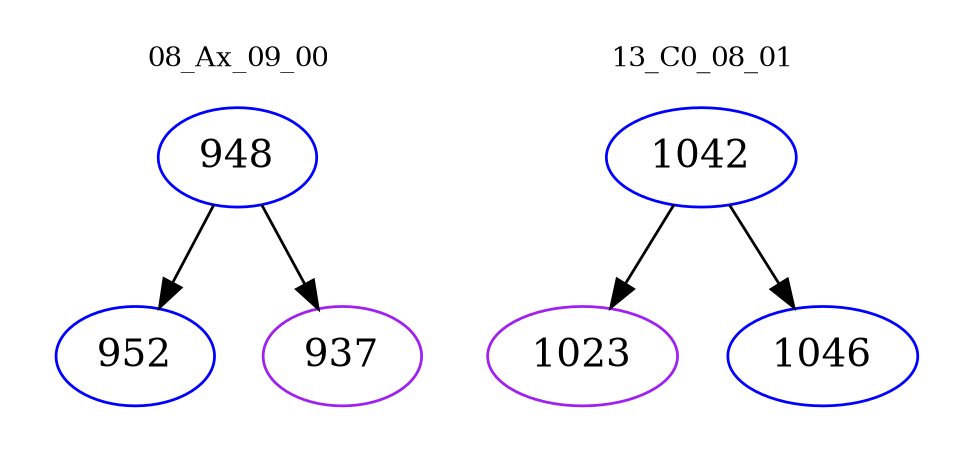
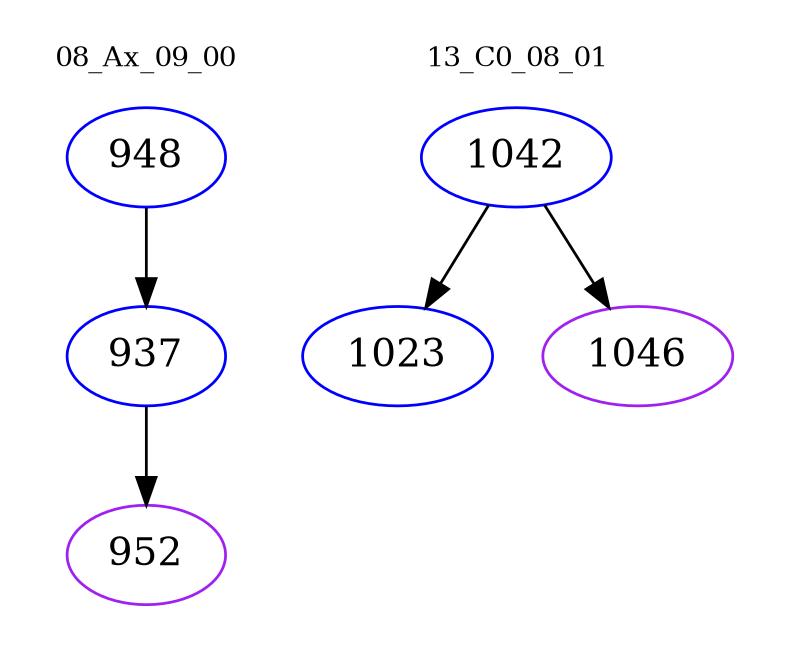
edge "948" -> "952": now "937" -> "952"
node "952": color blue -> purple
node "937": color purple -> blue
node "1023": color purple -> blue
node "1046": color blue -> purple
